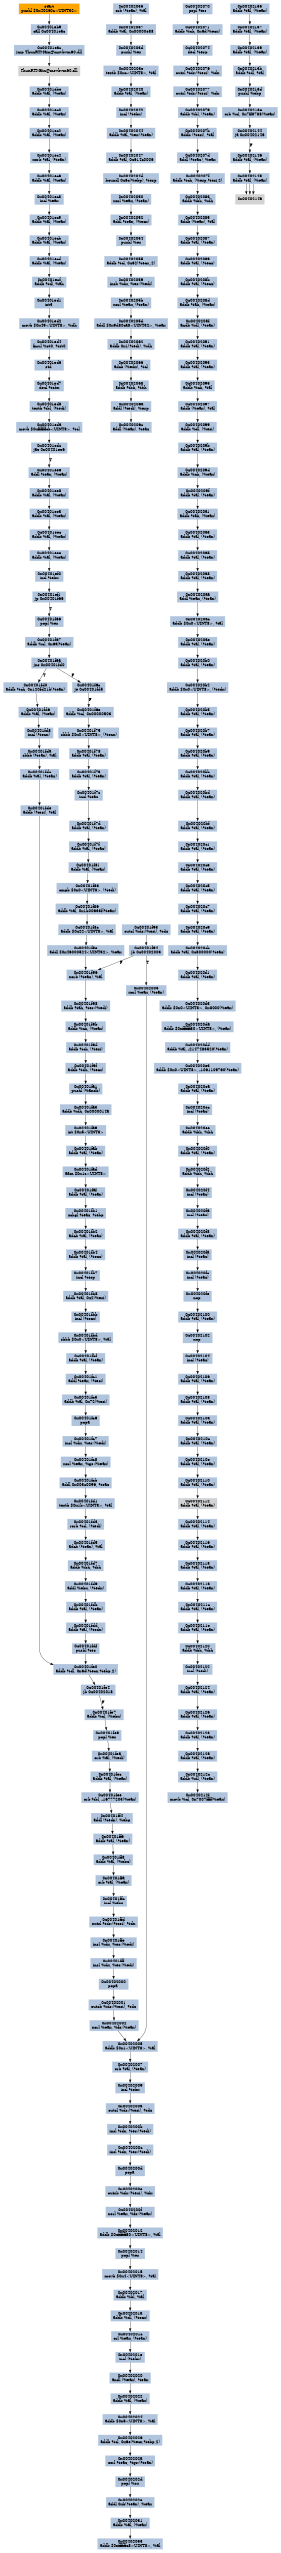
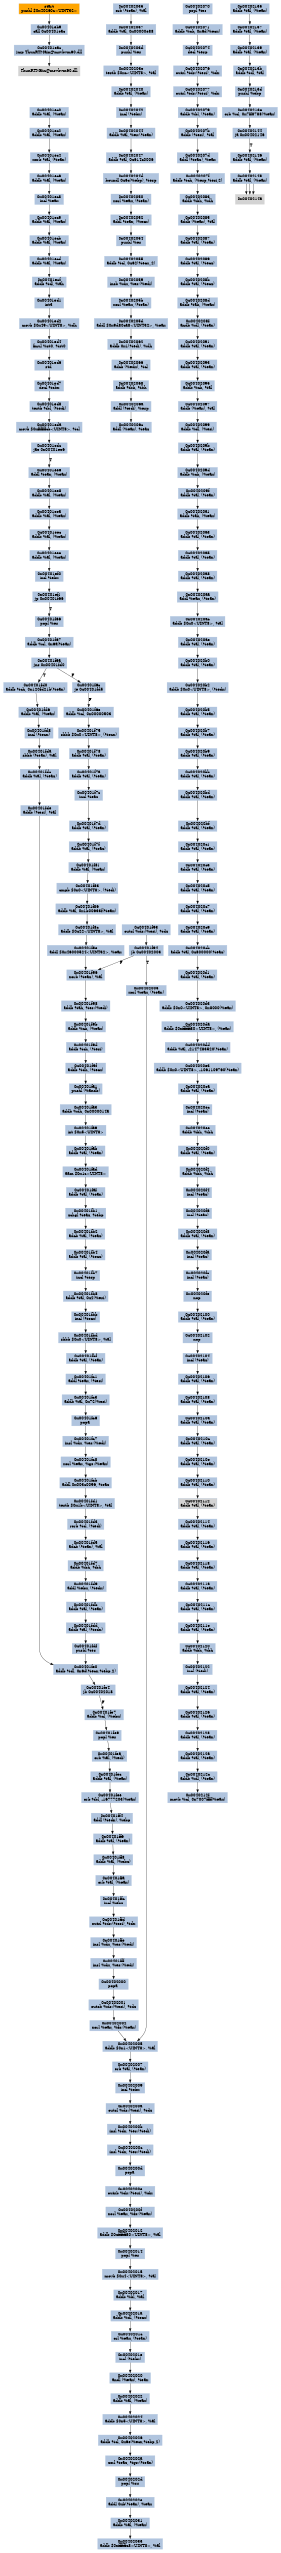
node "0x00401ebe addb %al, (%eax)": removed
edge "0x00402144 ja 0x00402146" -> "0x00402146 addb %al, (%eax)": label "F" -> "T"
